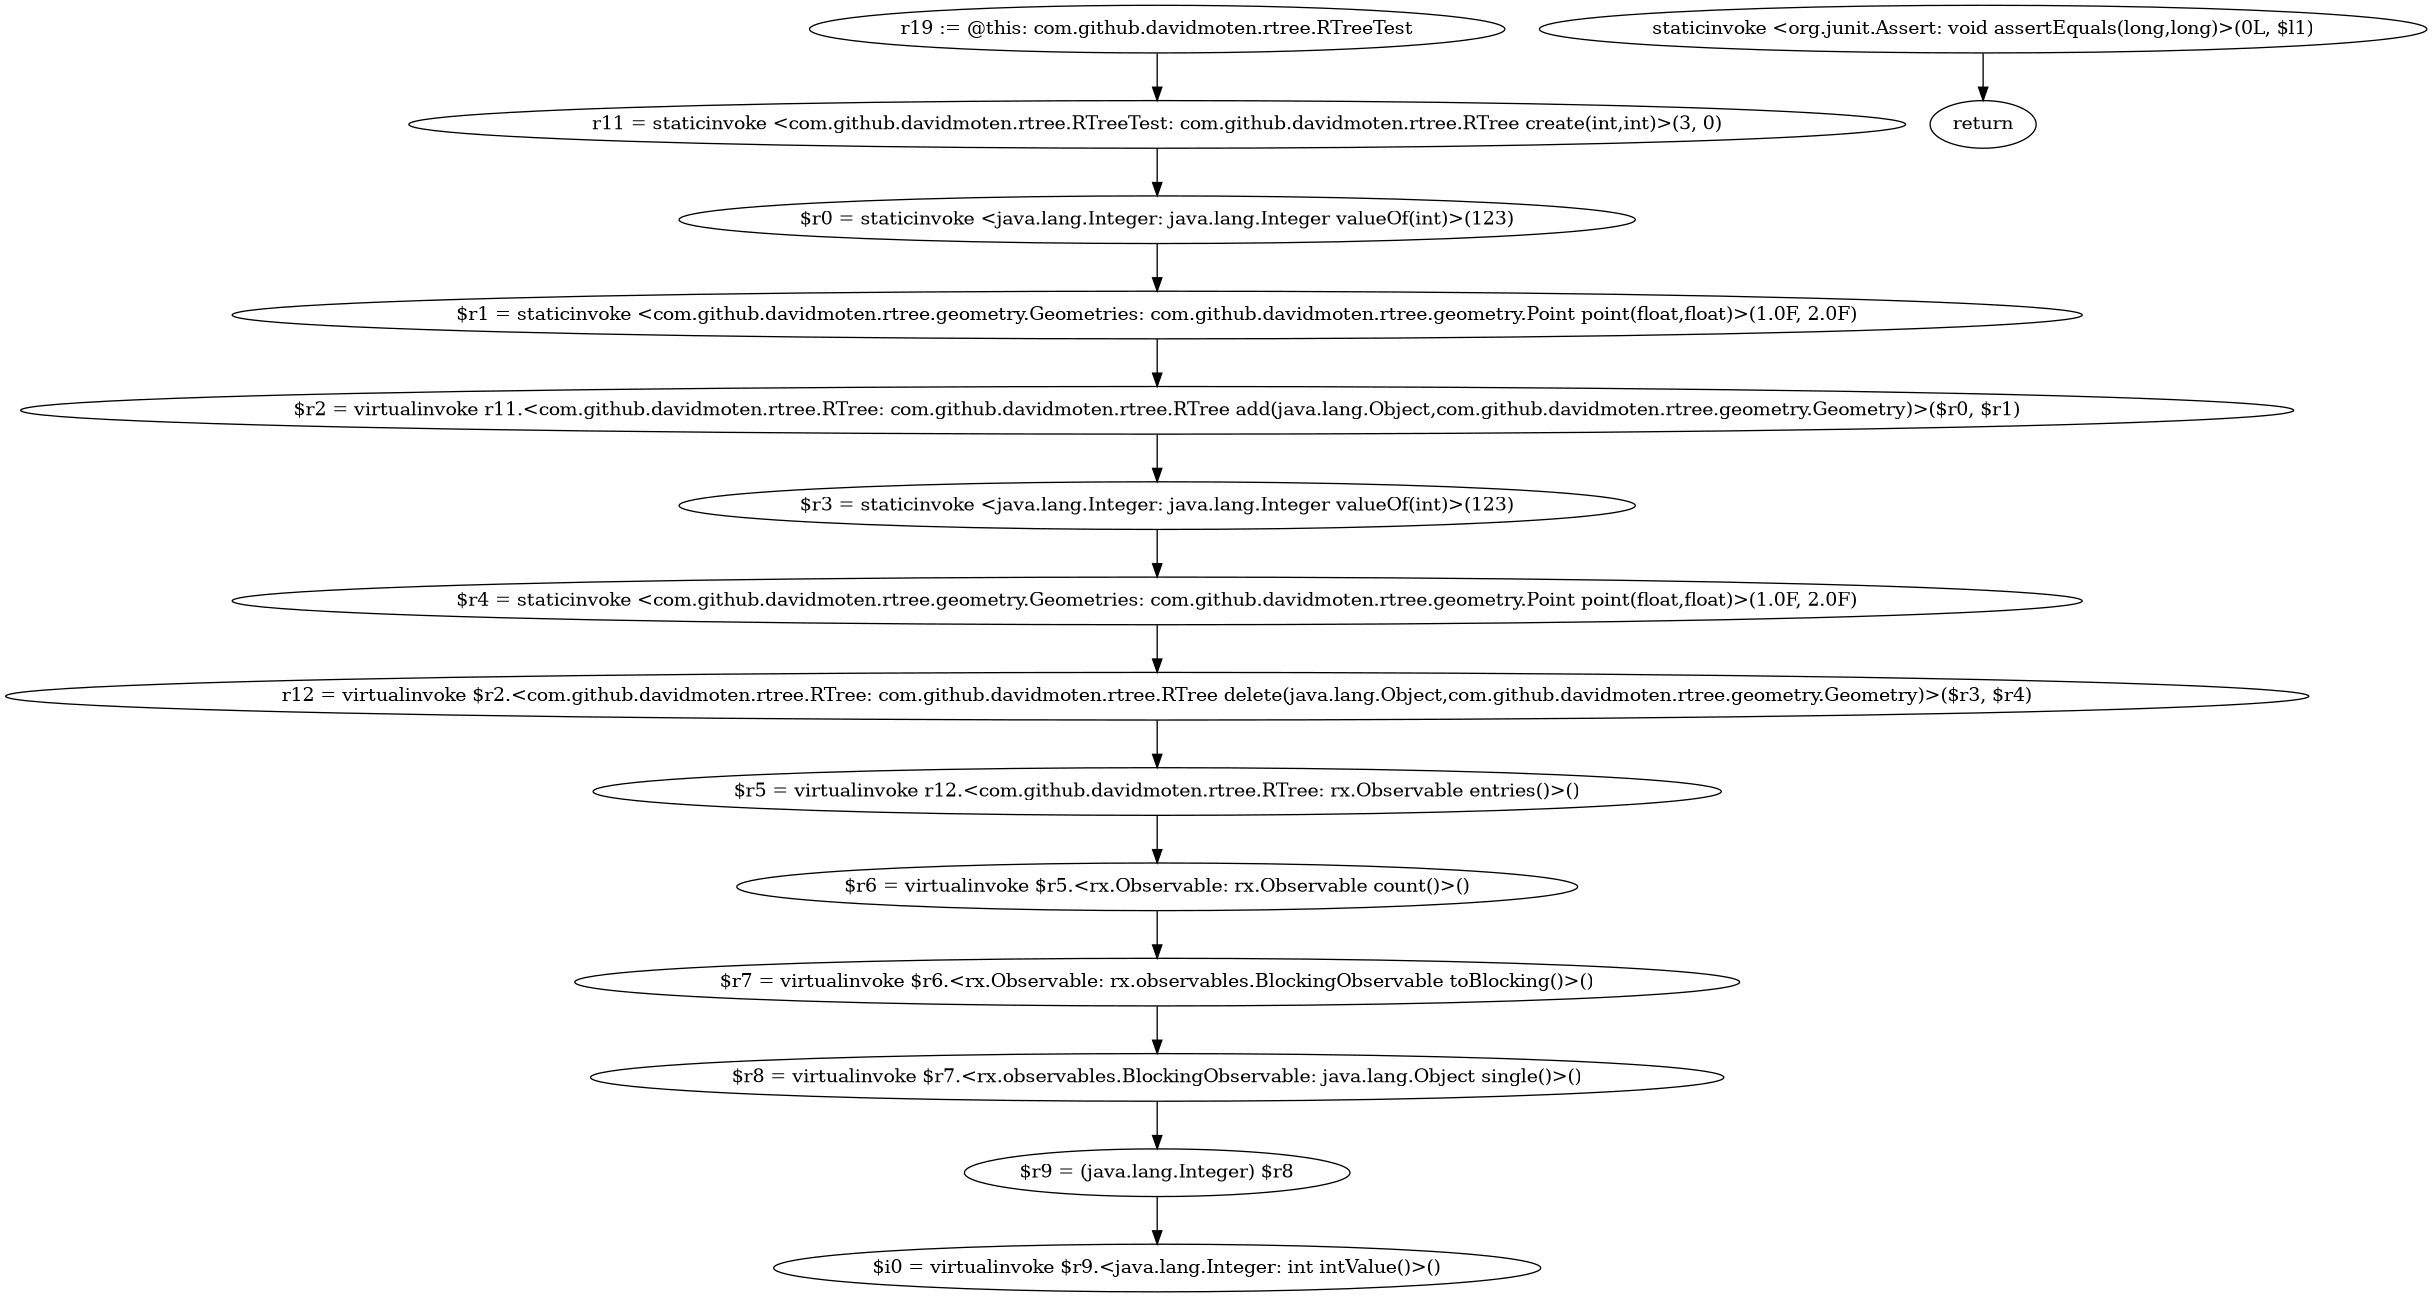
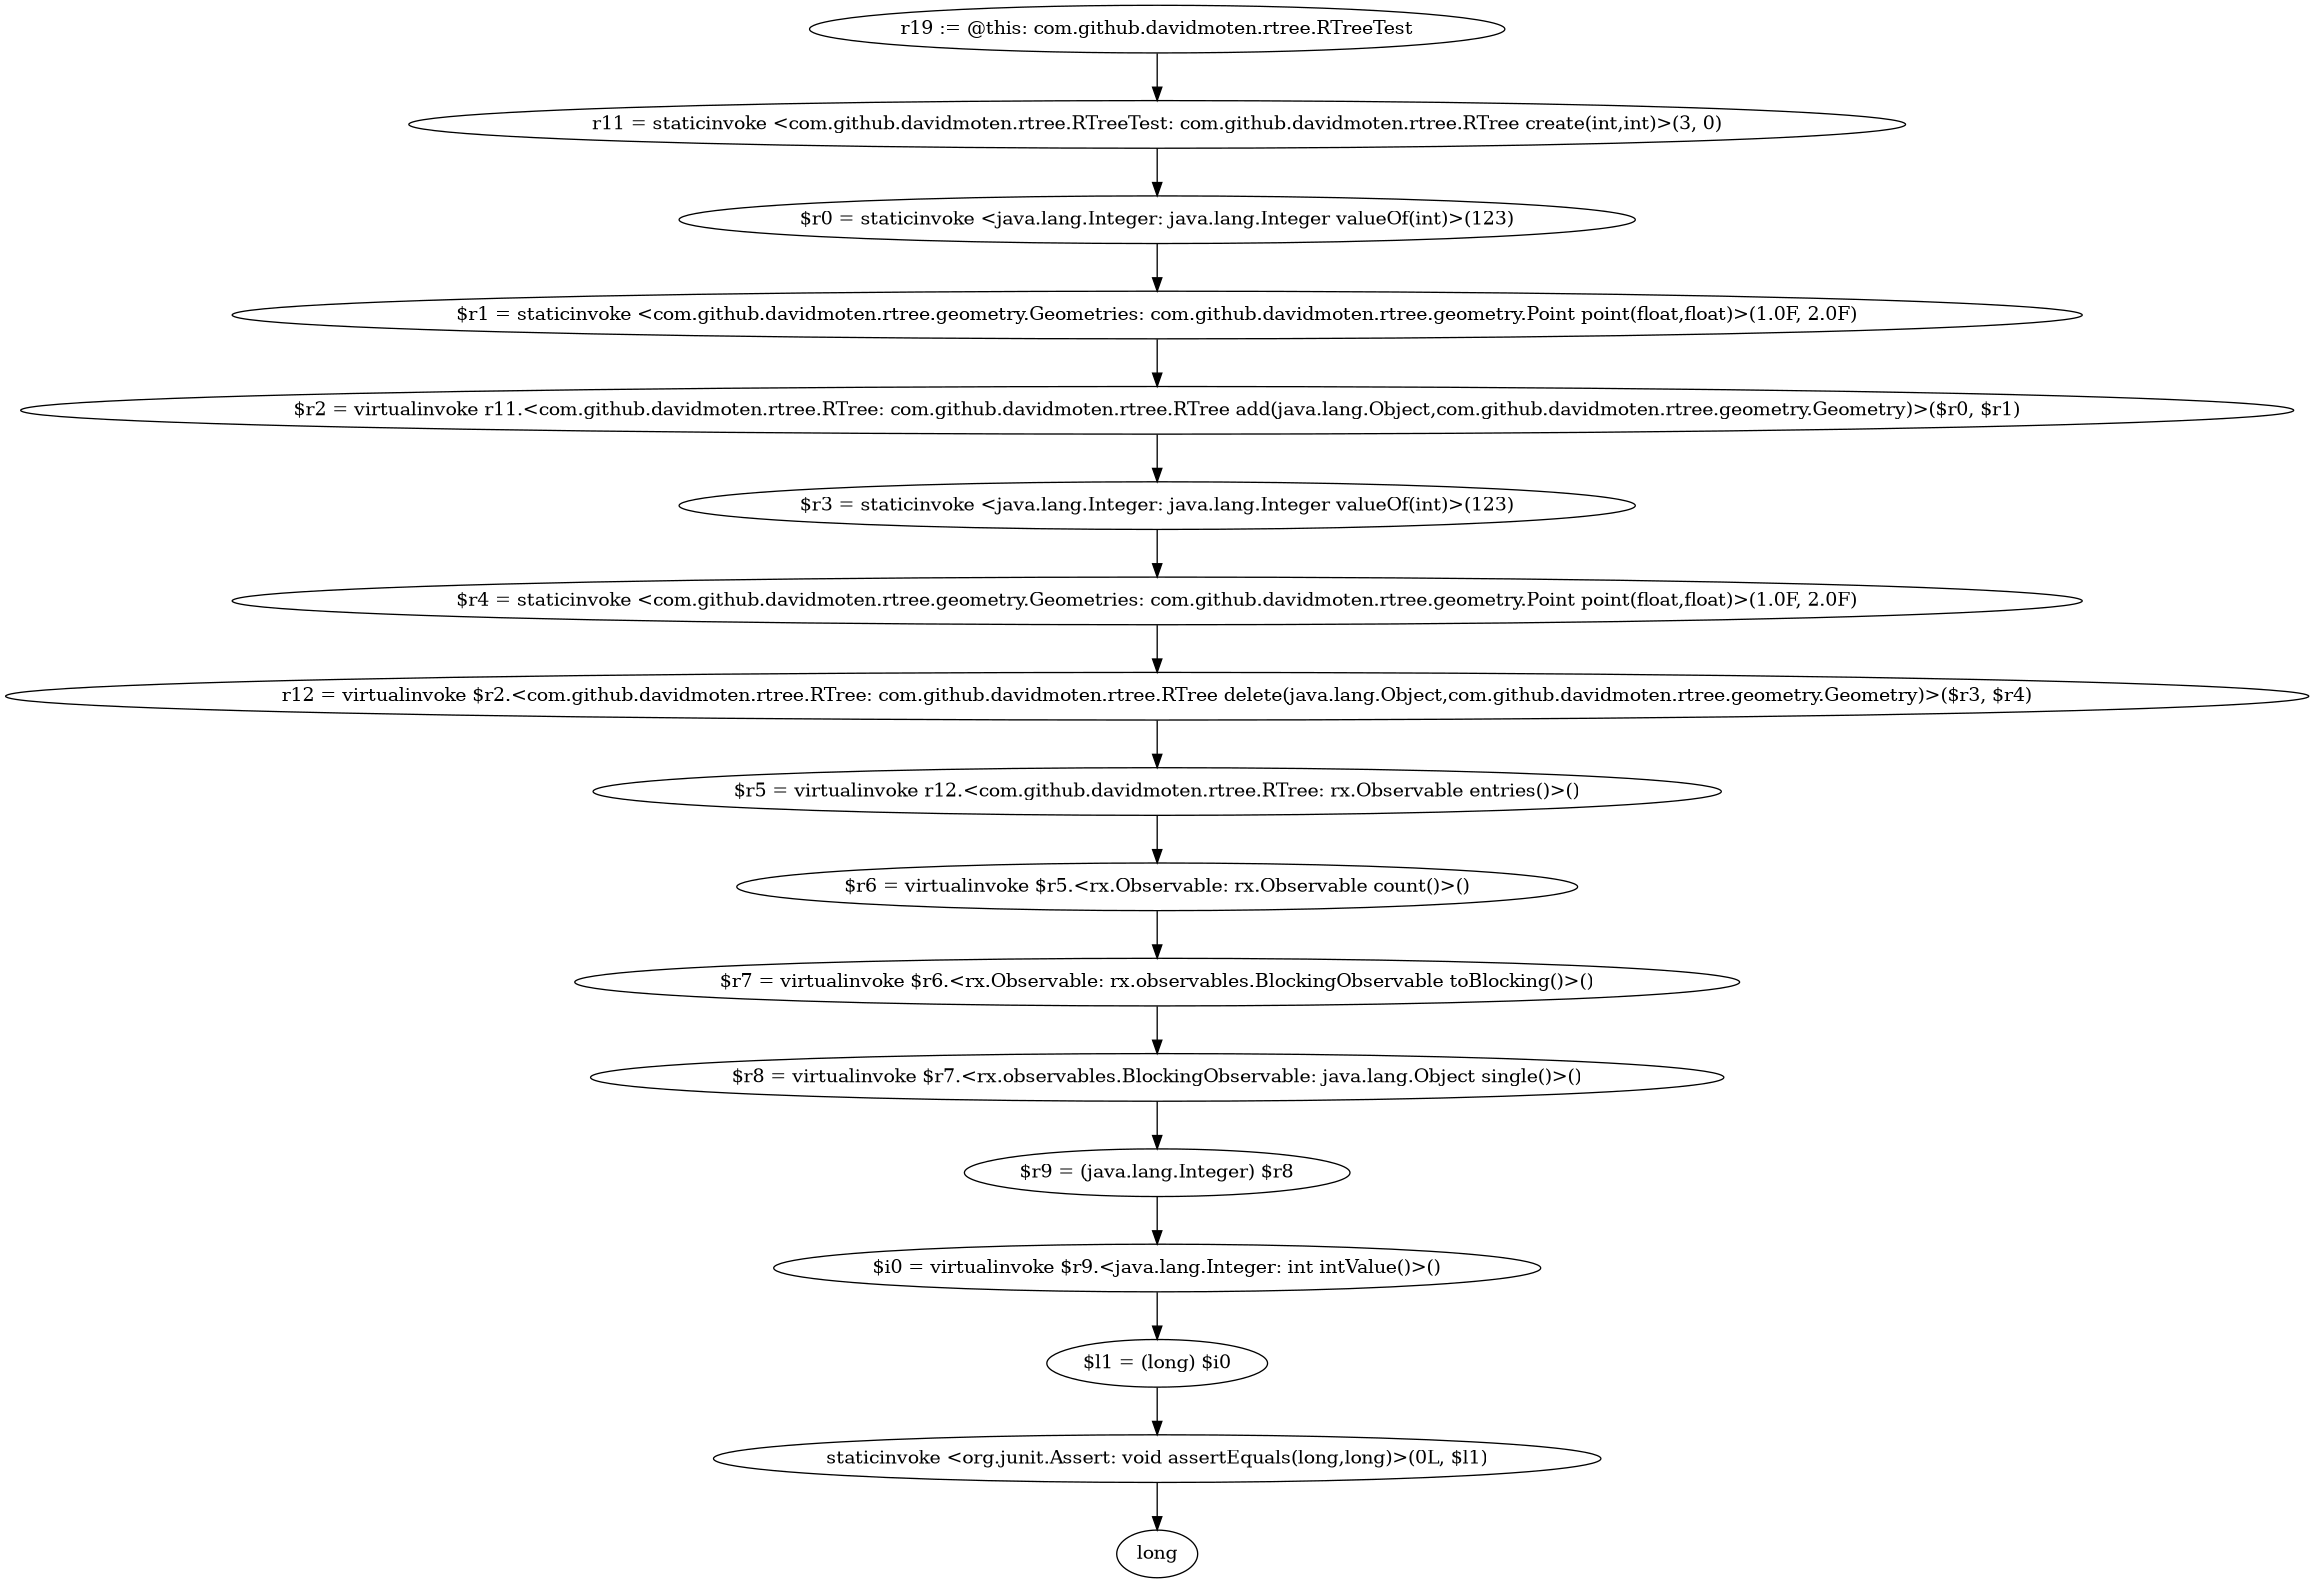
node "return": label "return" -> "long"
node "$l1 = (long) $i0": added
